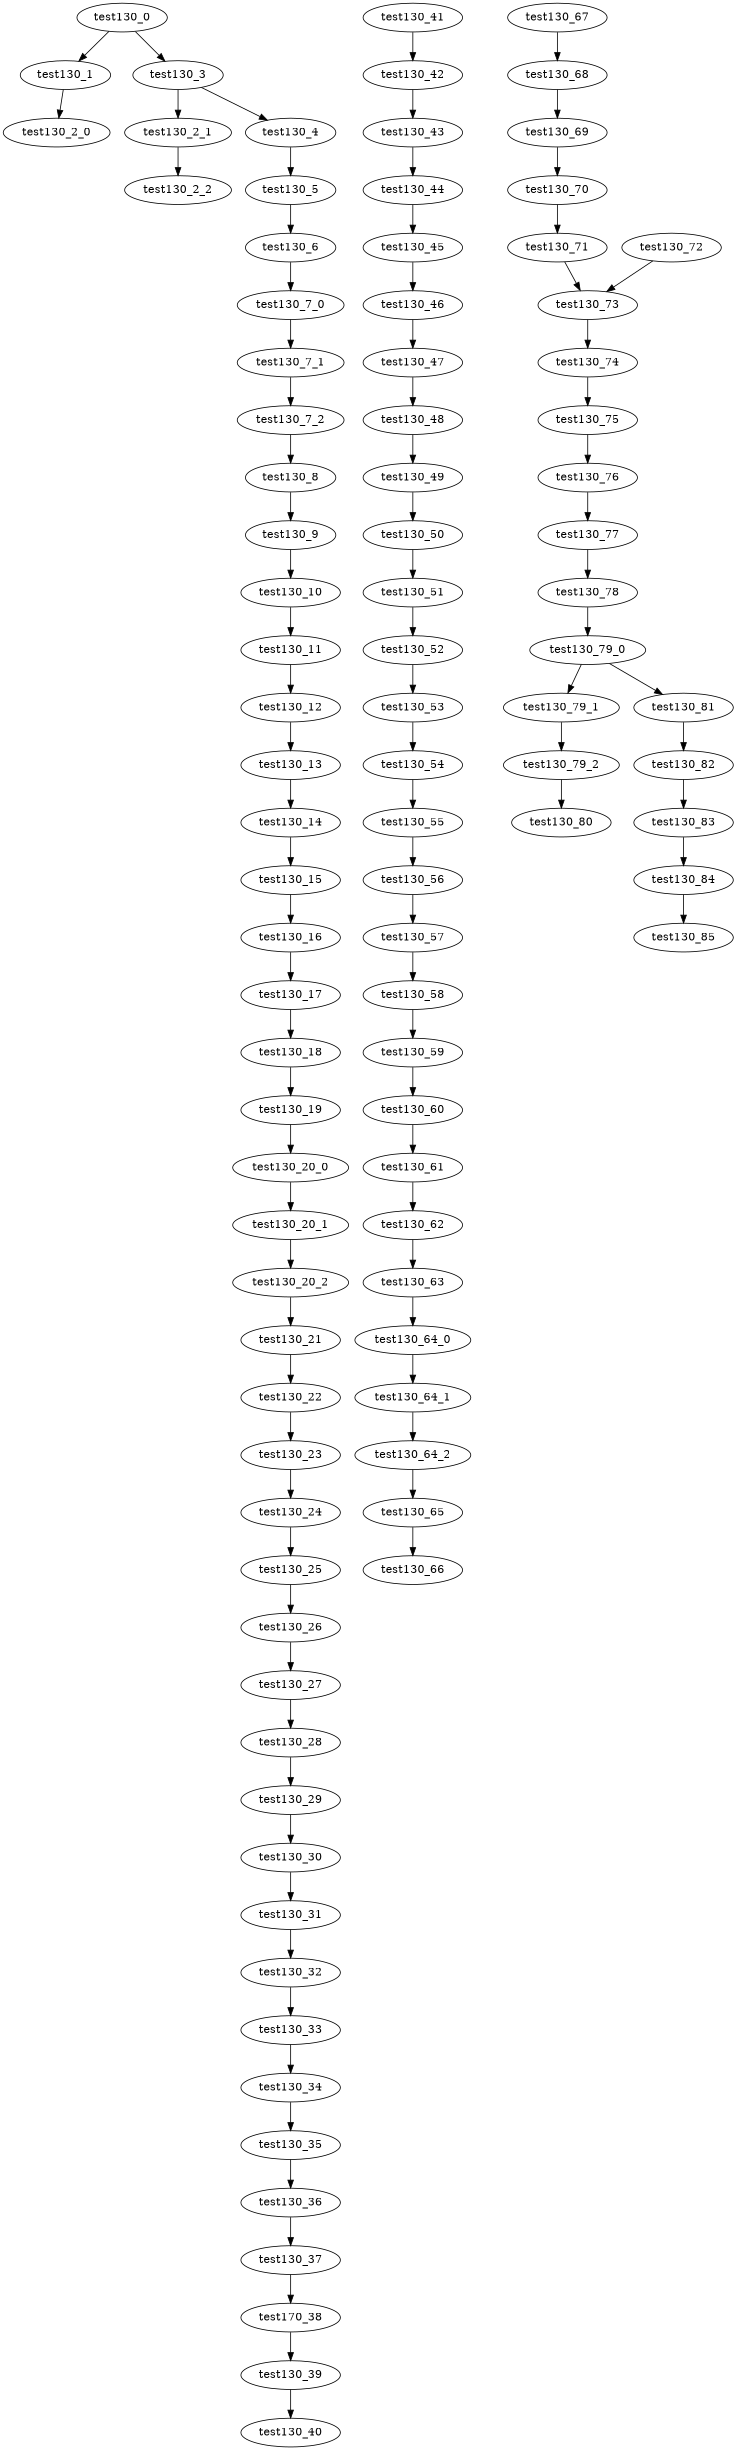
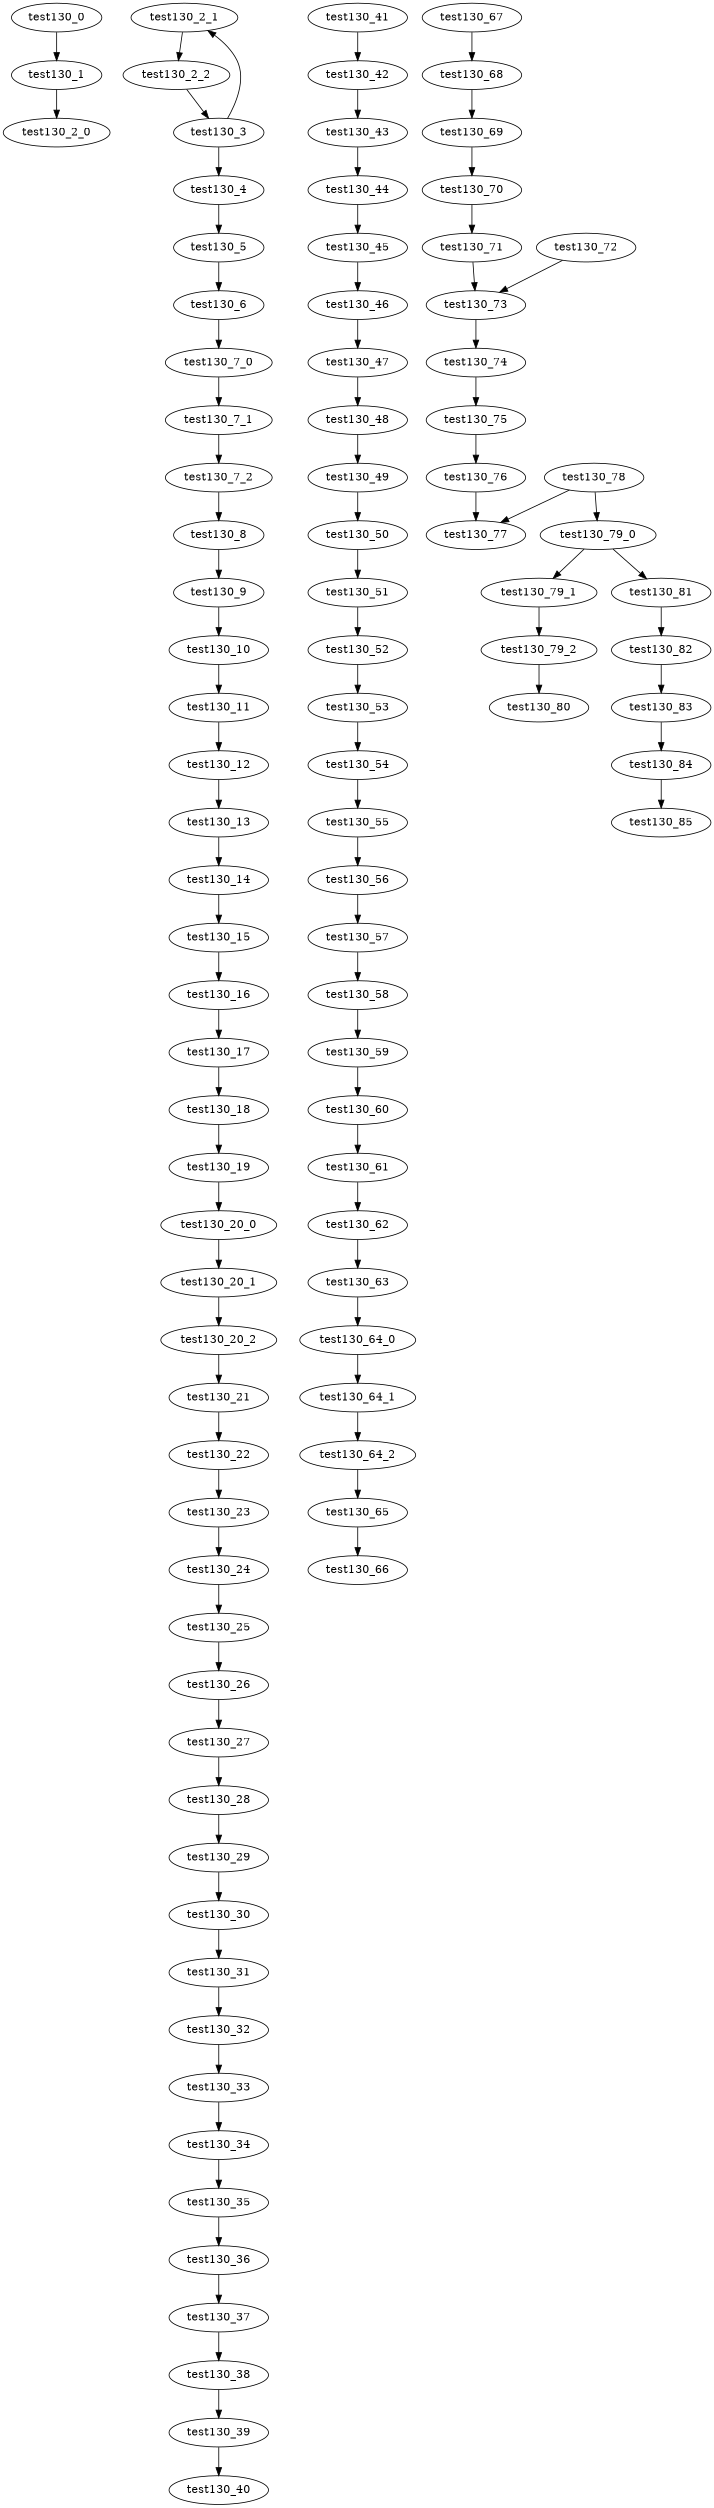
edge "test130_0" -> "test130_3": now "test130_2_2" -> "test130_3"
edge "test130_77" -> "test130_78": reversed
node "test170_38": label "test170_38" -> "test130_38"
